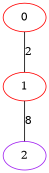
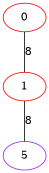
edge "0" -- "1": label "2" -> "8"
node "2": label "2" -> "5"
